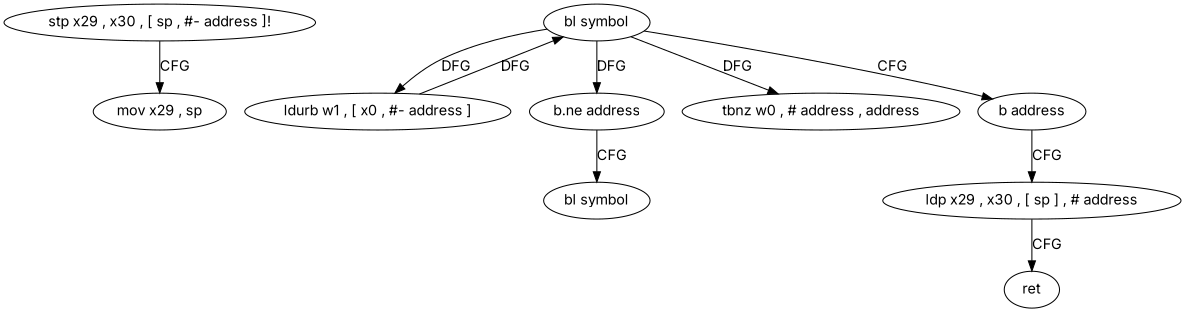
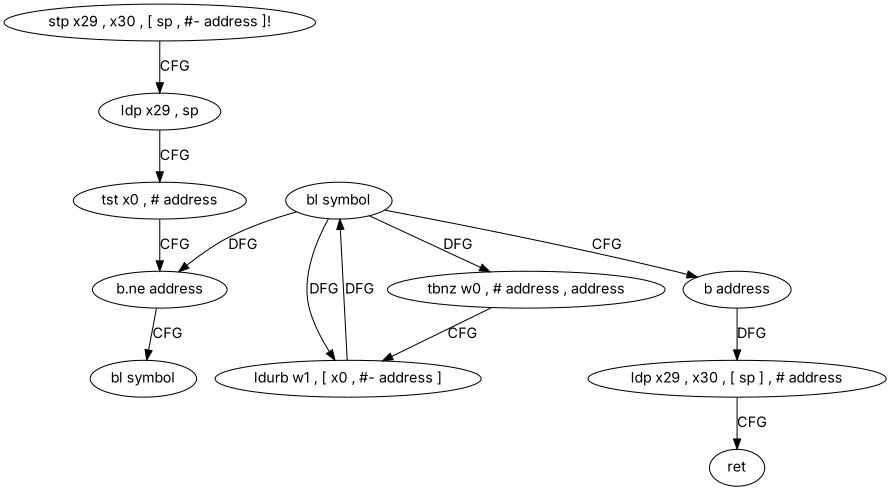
node "mov x29 , sp": label "mov x29 , sp" -> "ldp x29 , sp"
edge "b address" -> "ldp x29 , x30 , [ sp ] , # address": label "CFG" -> "DFG"
node "tst x0 , # address": added
edge "tbnz w0 , # address , address" -> "ldurb w1 , [ x0 , #- address ]": added, label "CFG"
